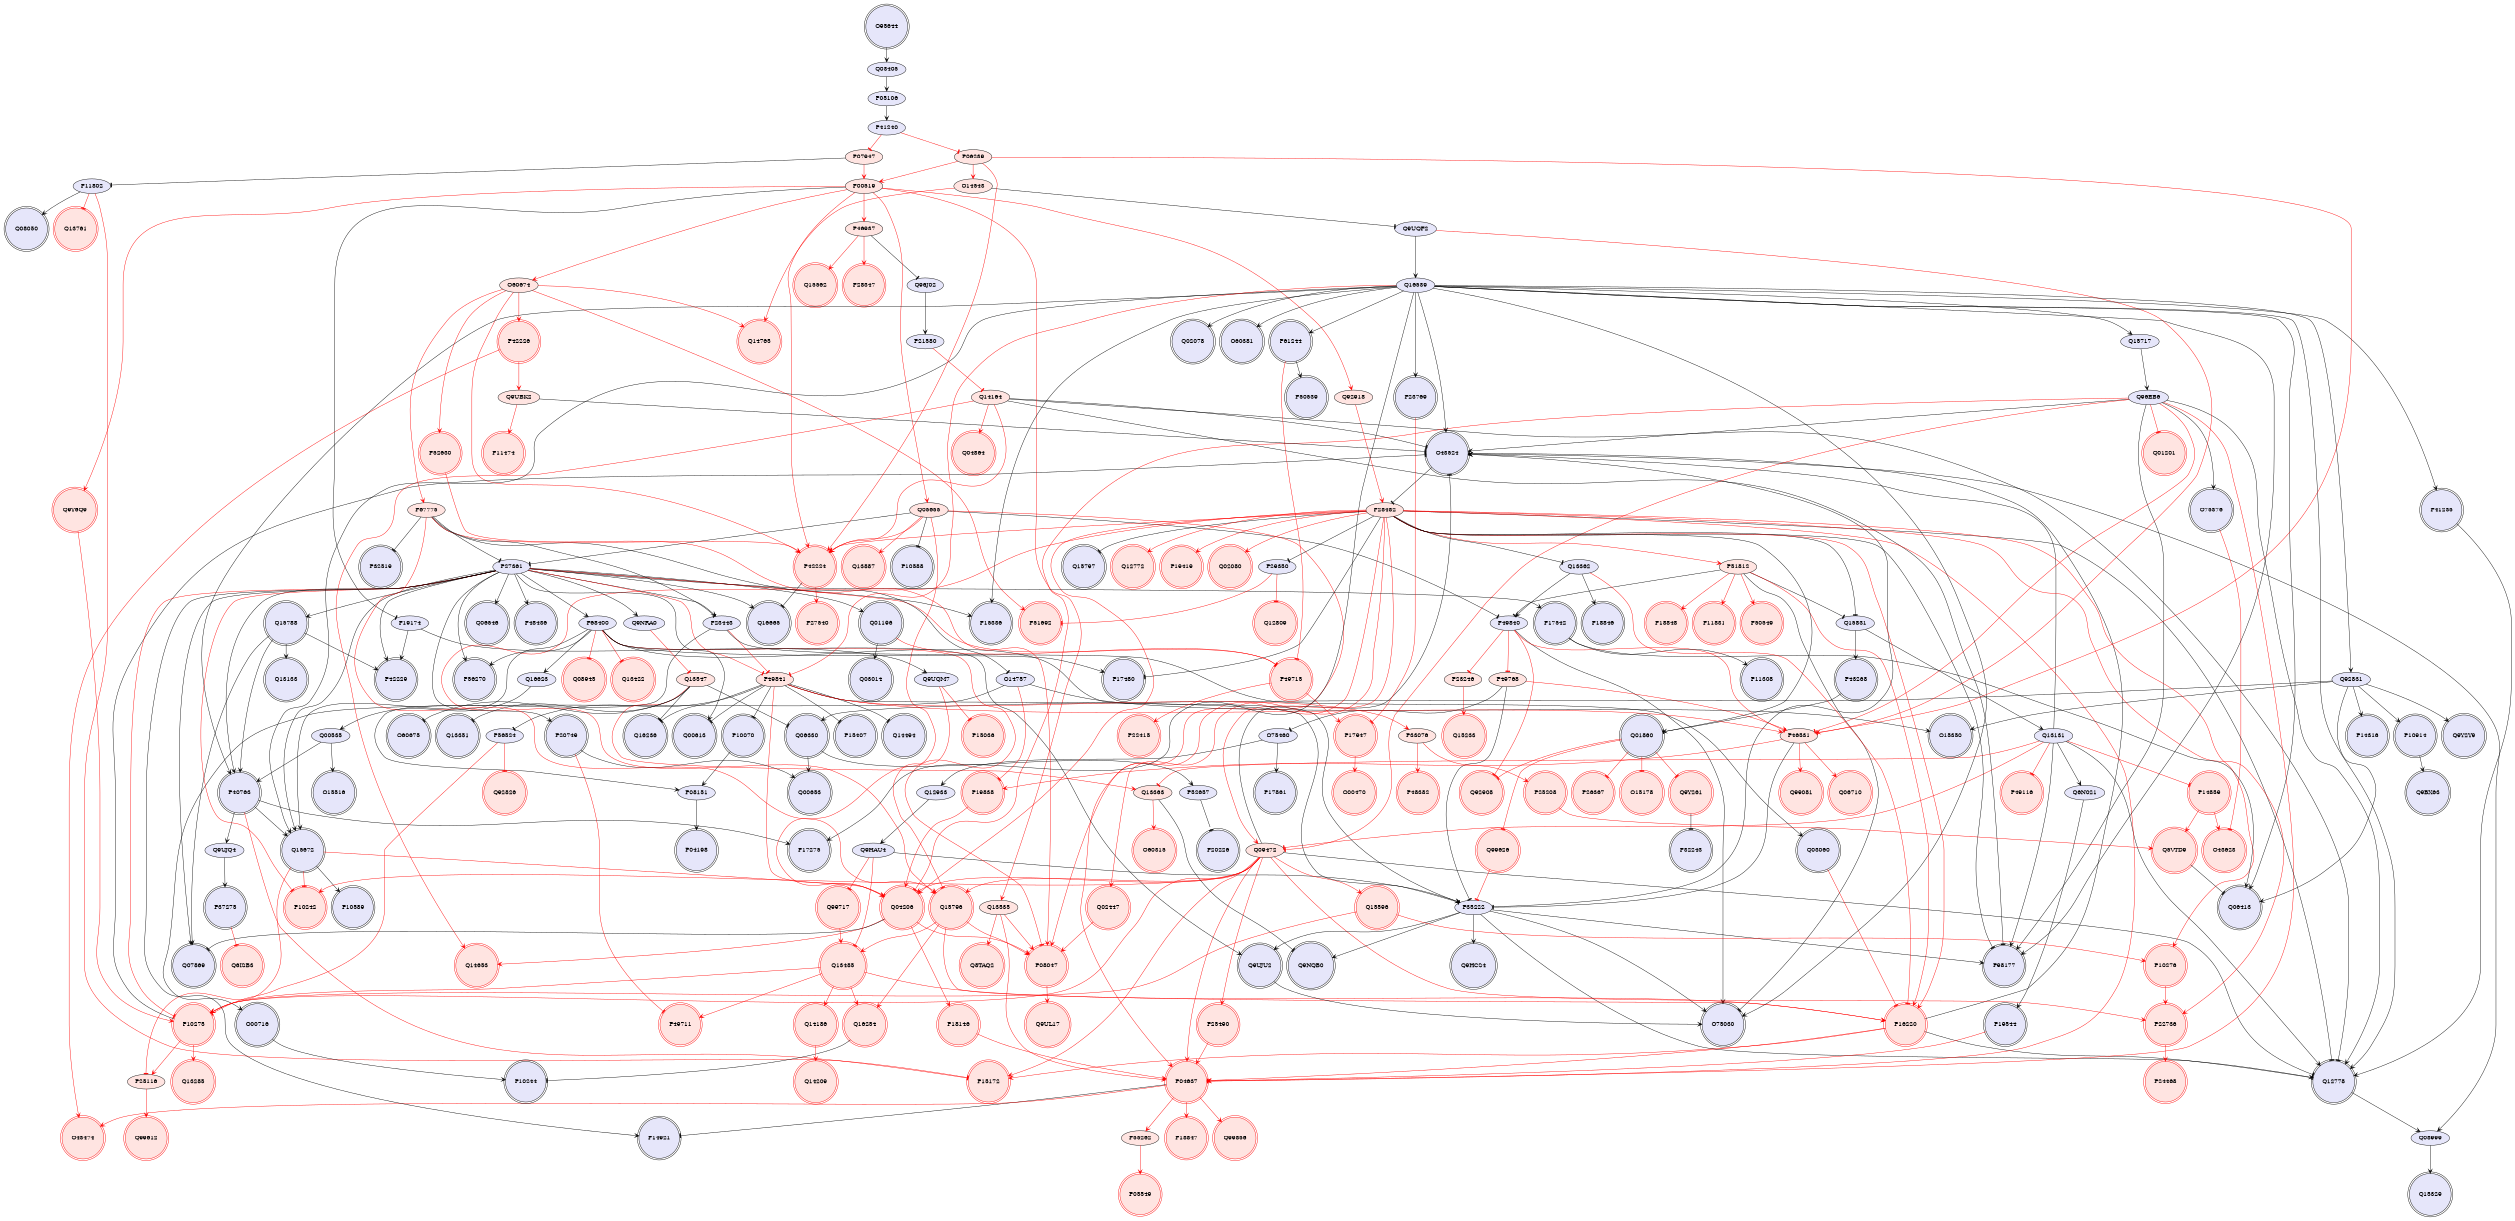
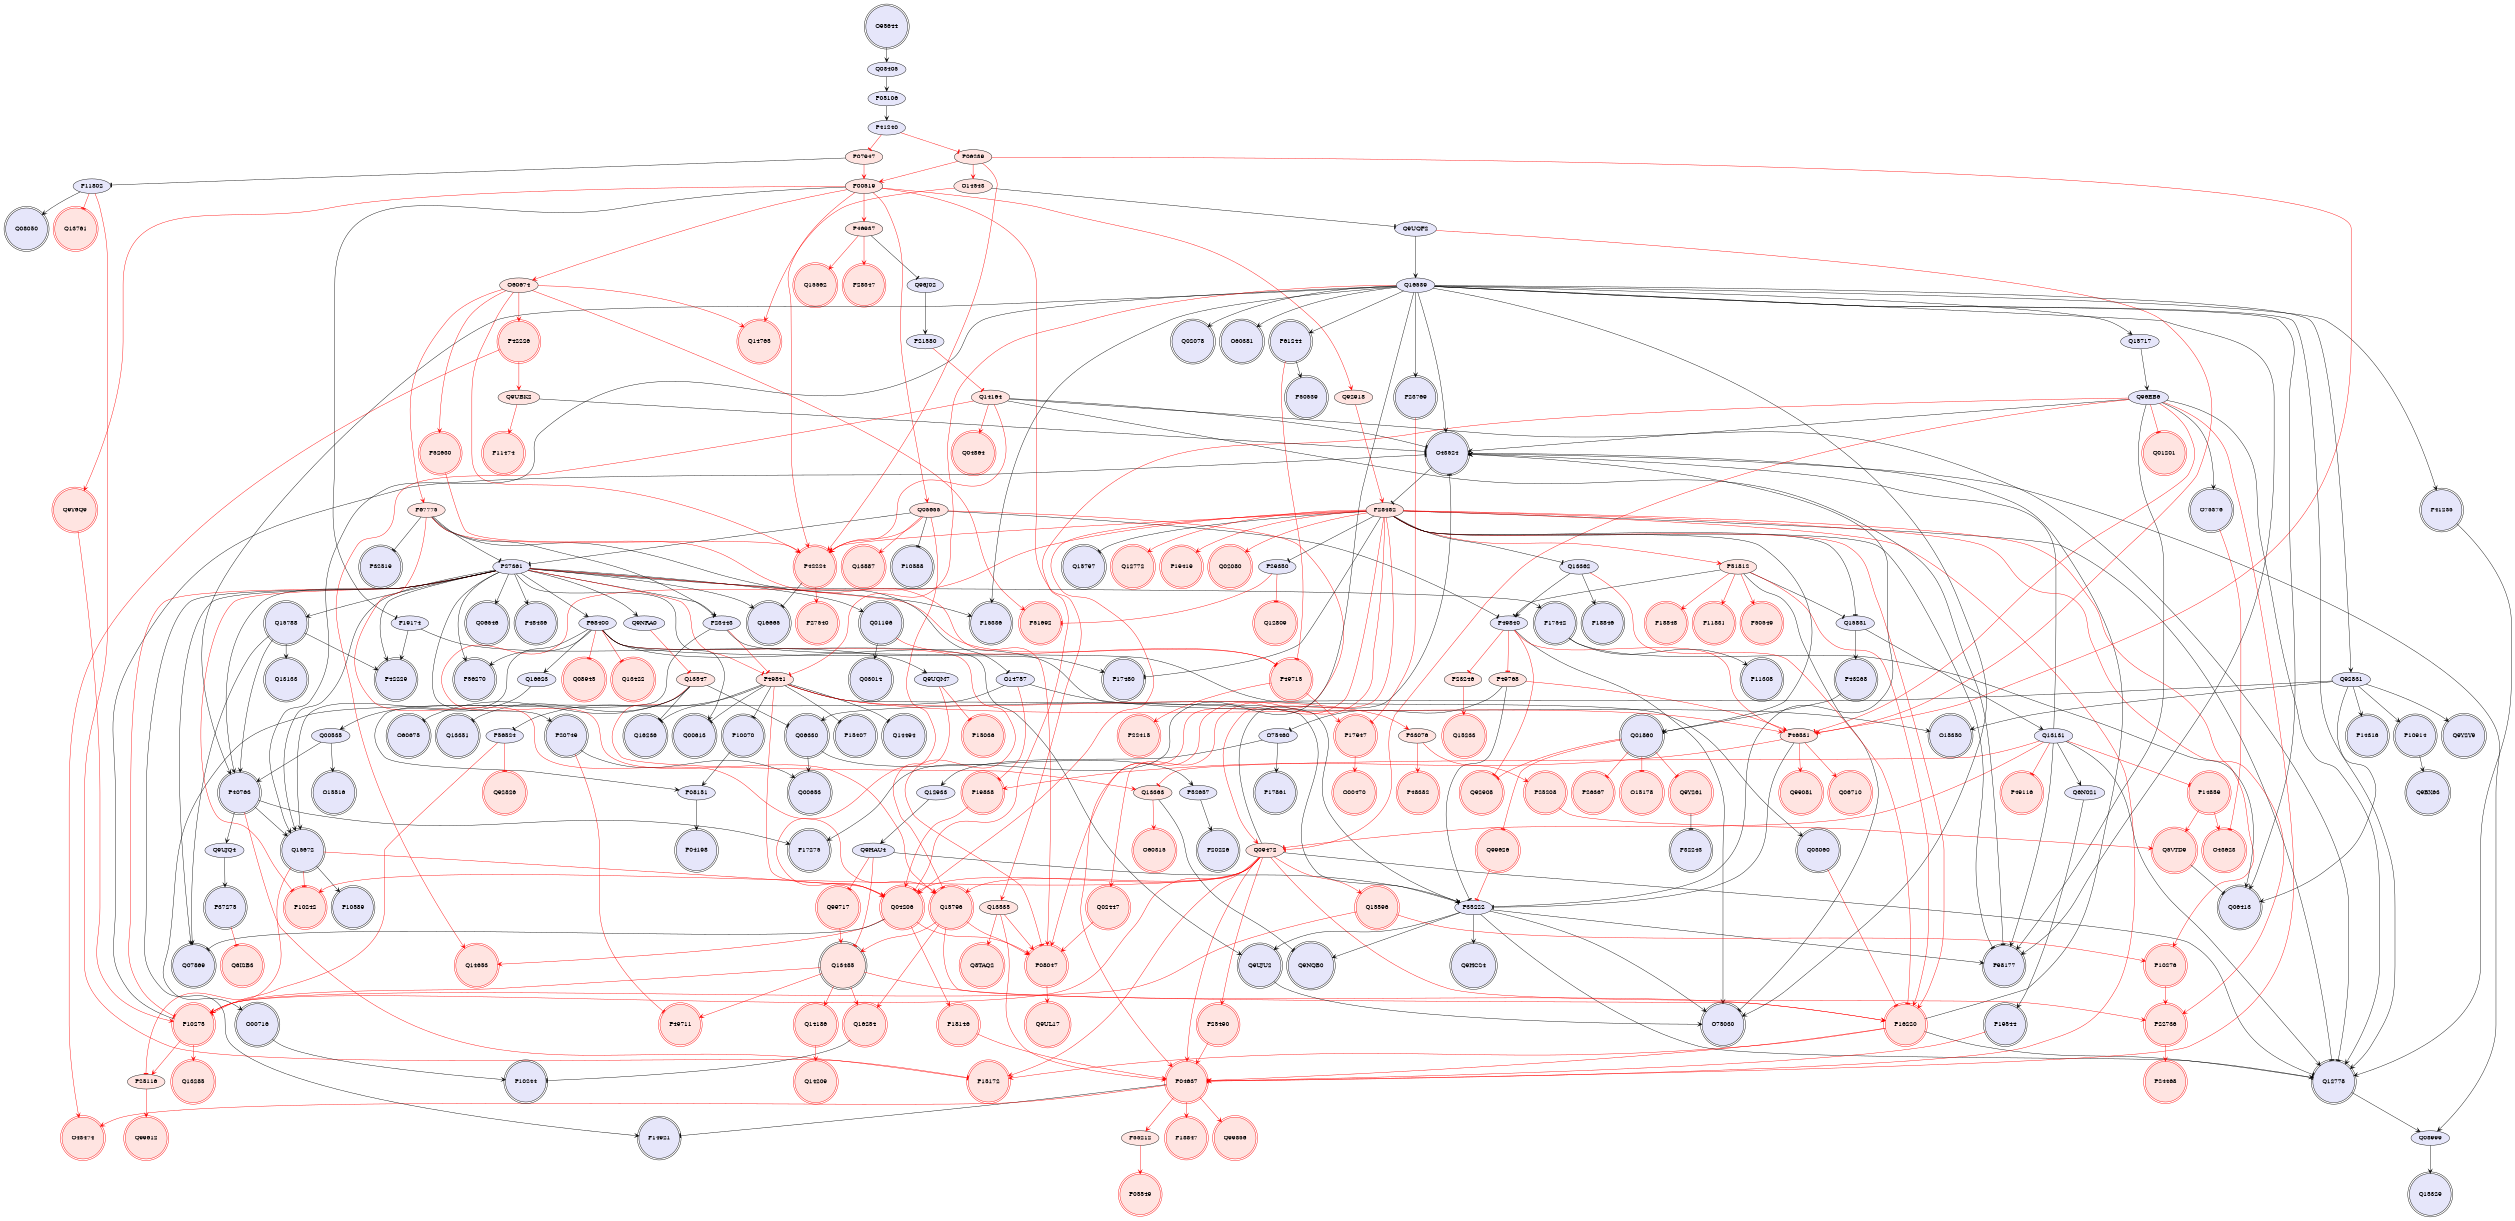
edge "P52657" -> "P20226": arrowhead tee -> vee
node "Q13485": color red -> black
node "P55262": label "P55262" -> "P55212"
